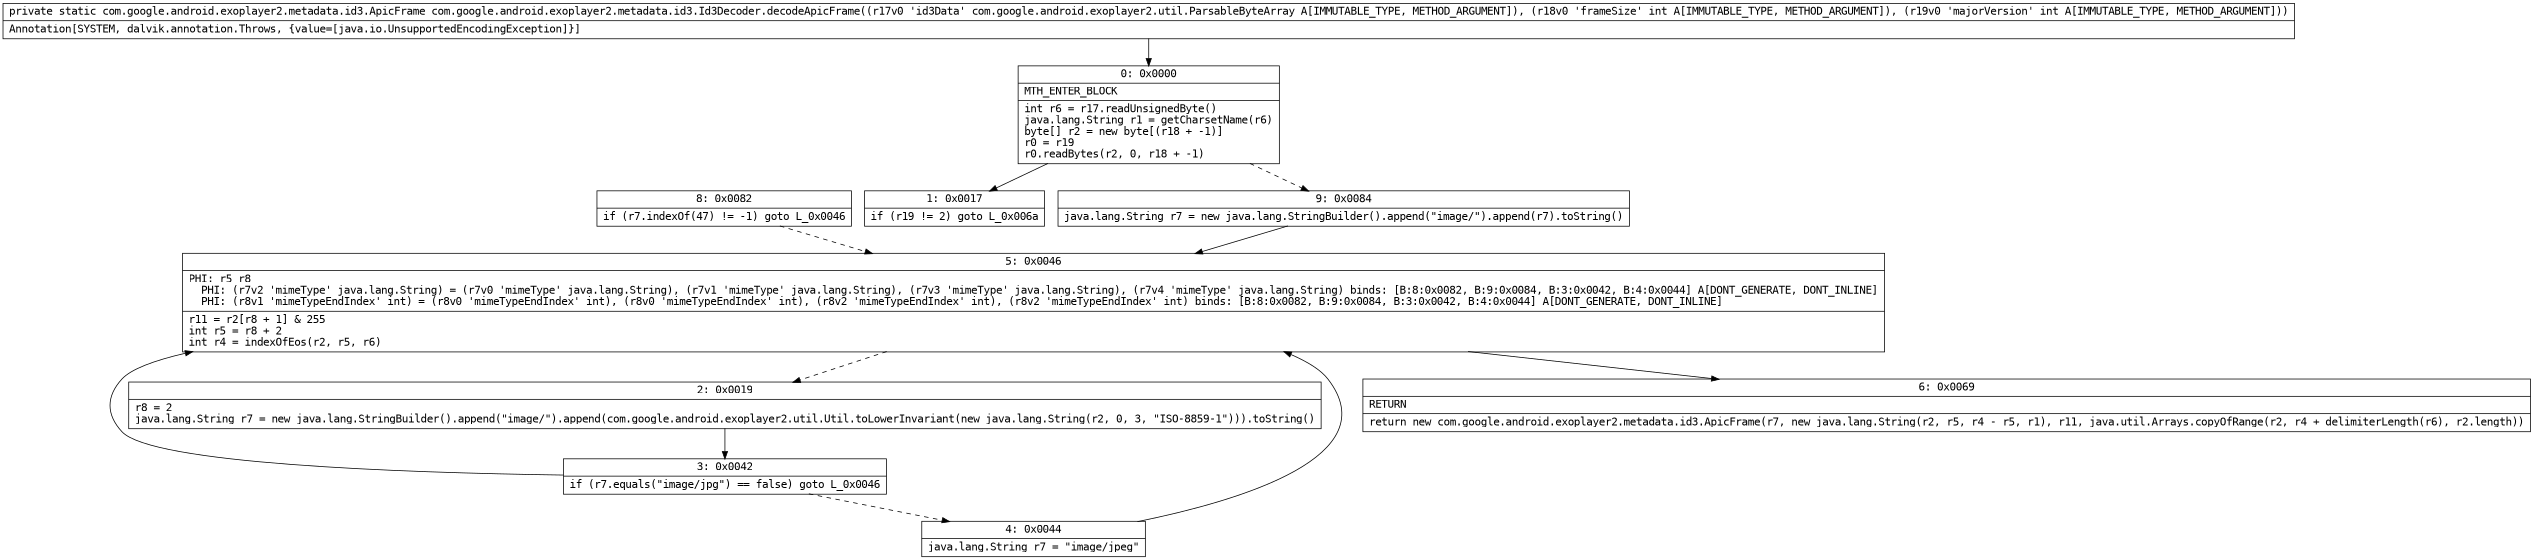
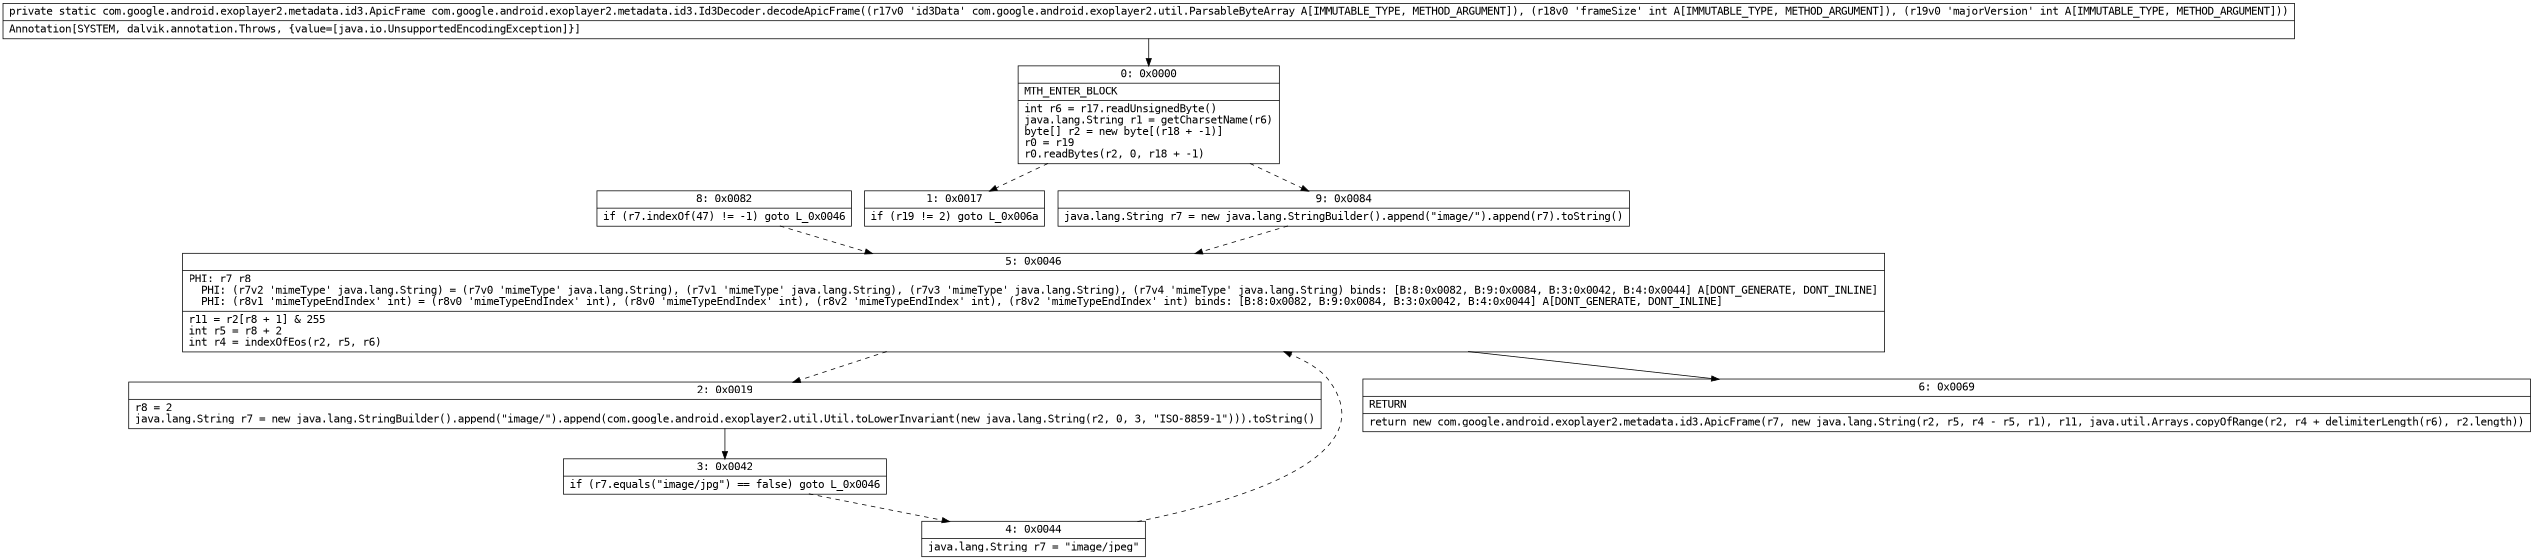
edge "0: 0x0000" -> "1: 0x0017": style solid -> dashed
edge "9: 0x0084" -> "5: 0x0046": style solid -> dashed
node "5: 0x0046": text "PHI: r5 r8" -> "PHI: r7 r8"
edge "3: 0x0042" -> "5: 0x0046": removed
edge "4: 0x0044" -> "5: 0x0046": style solid -> dashed
